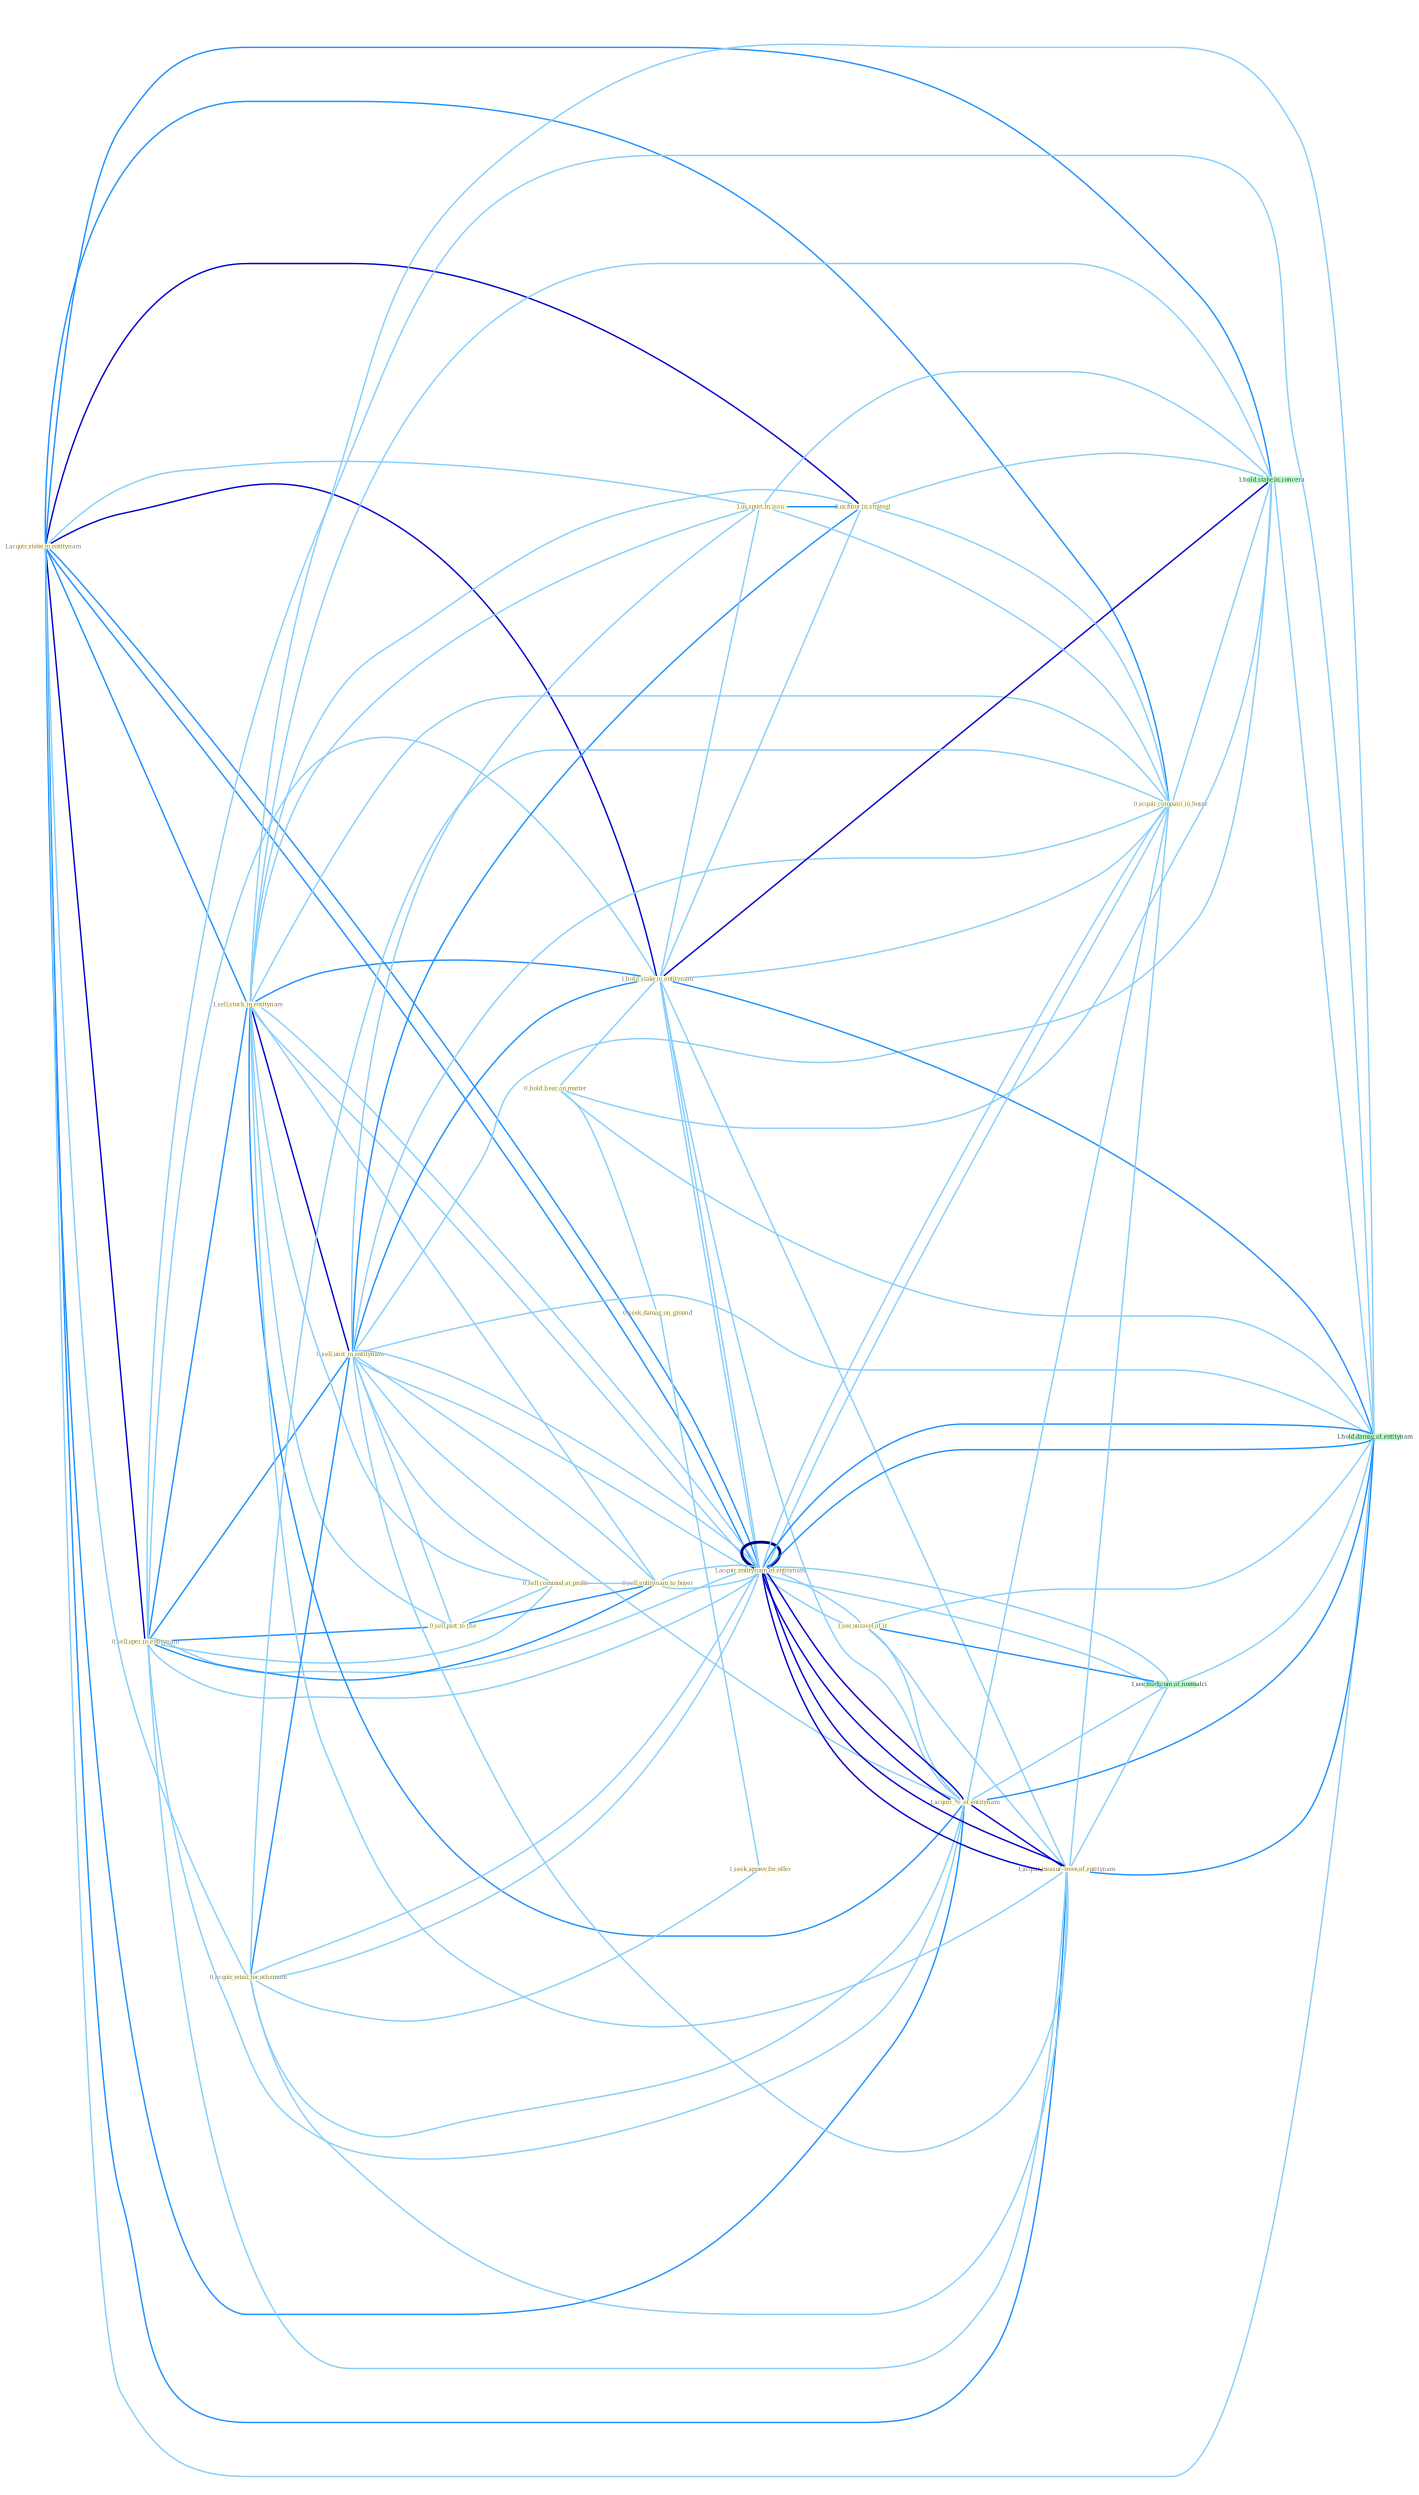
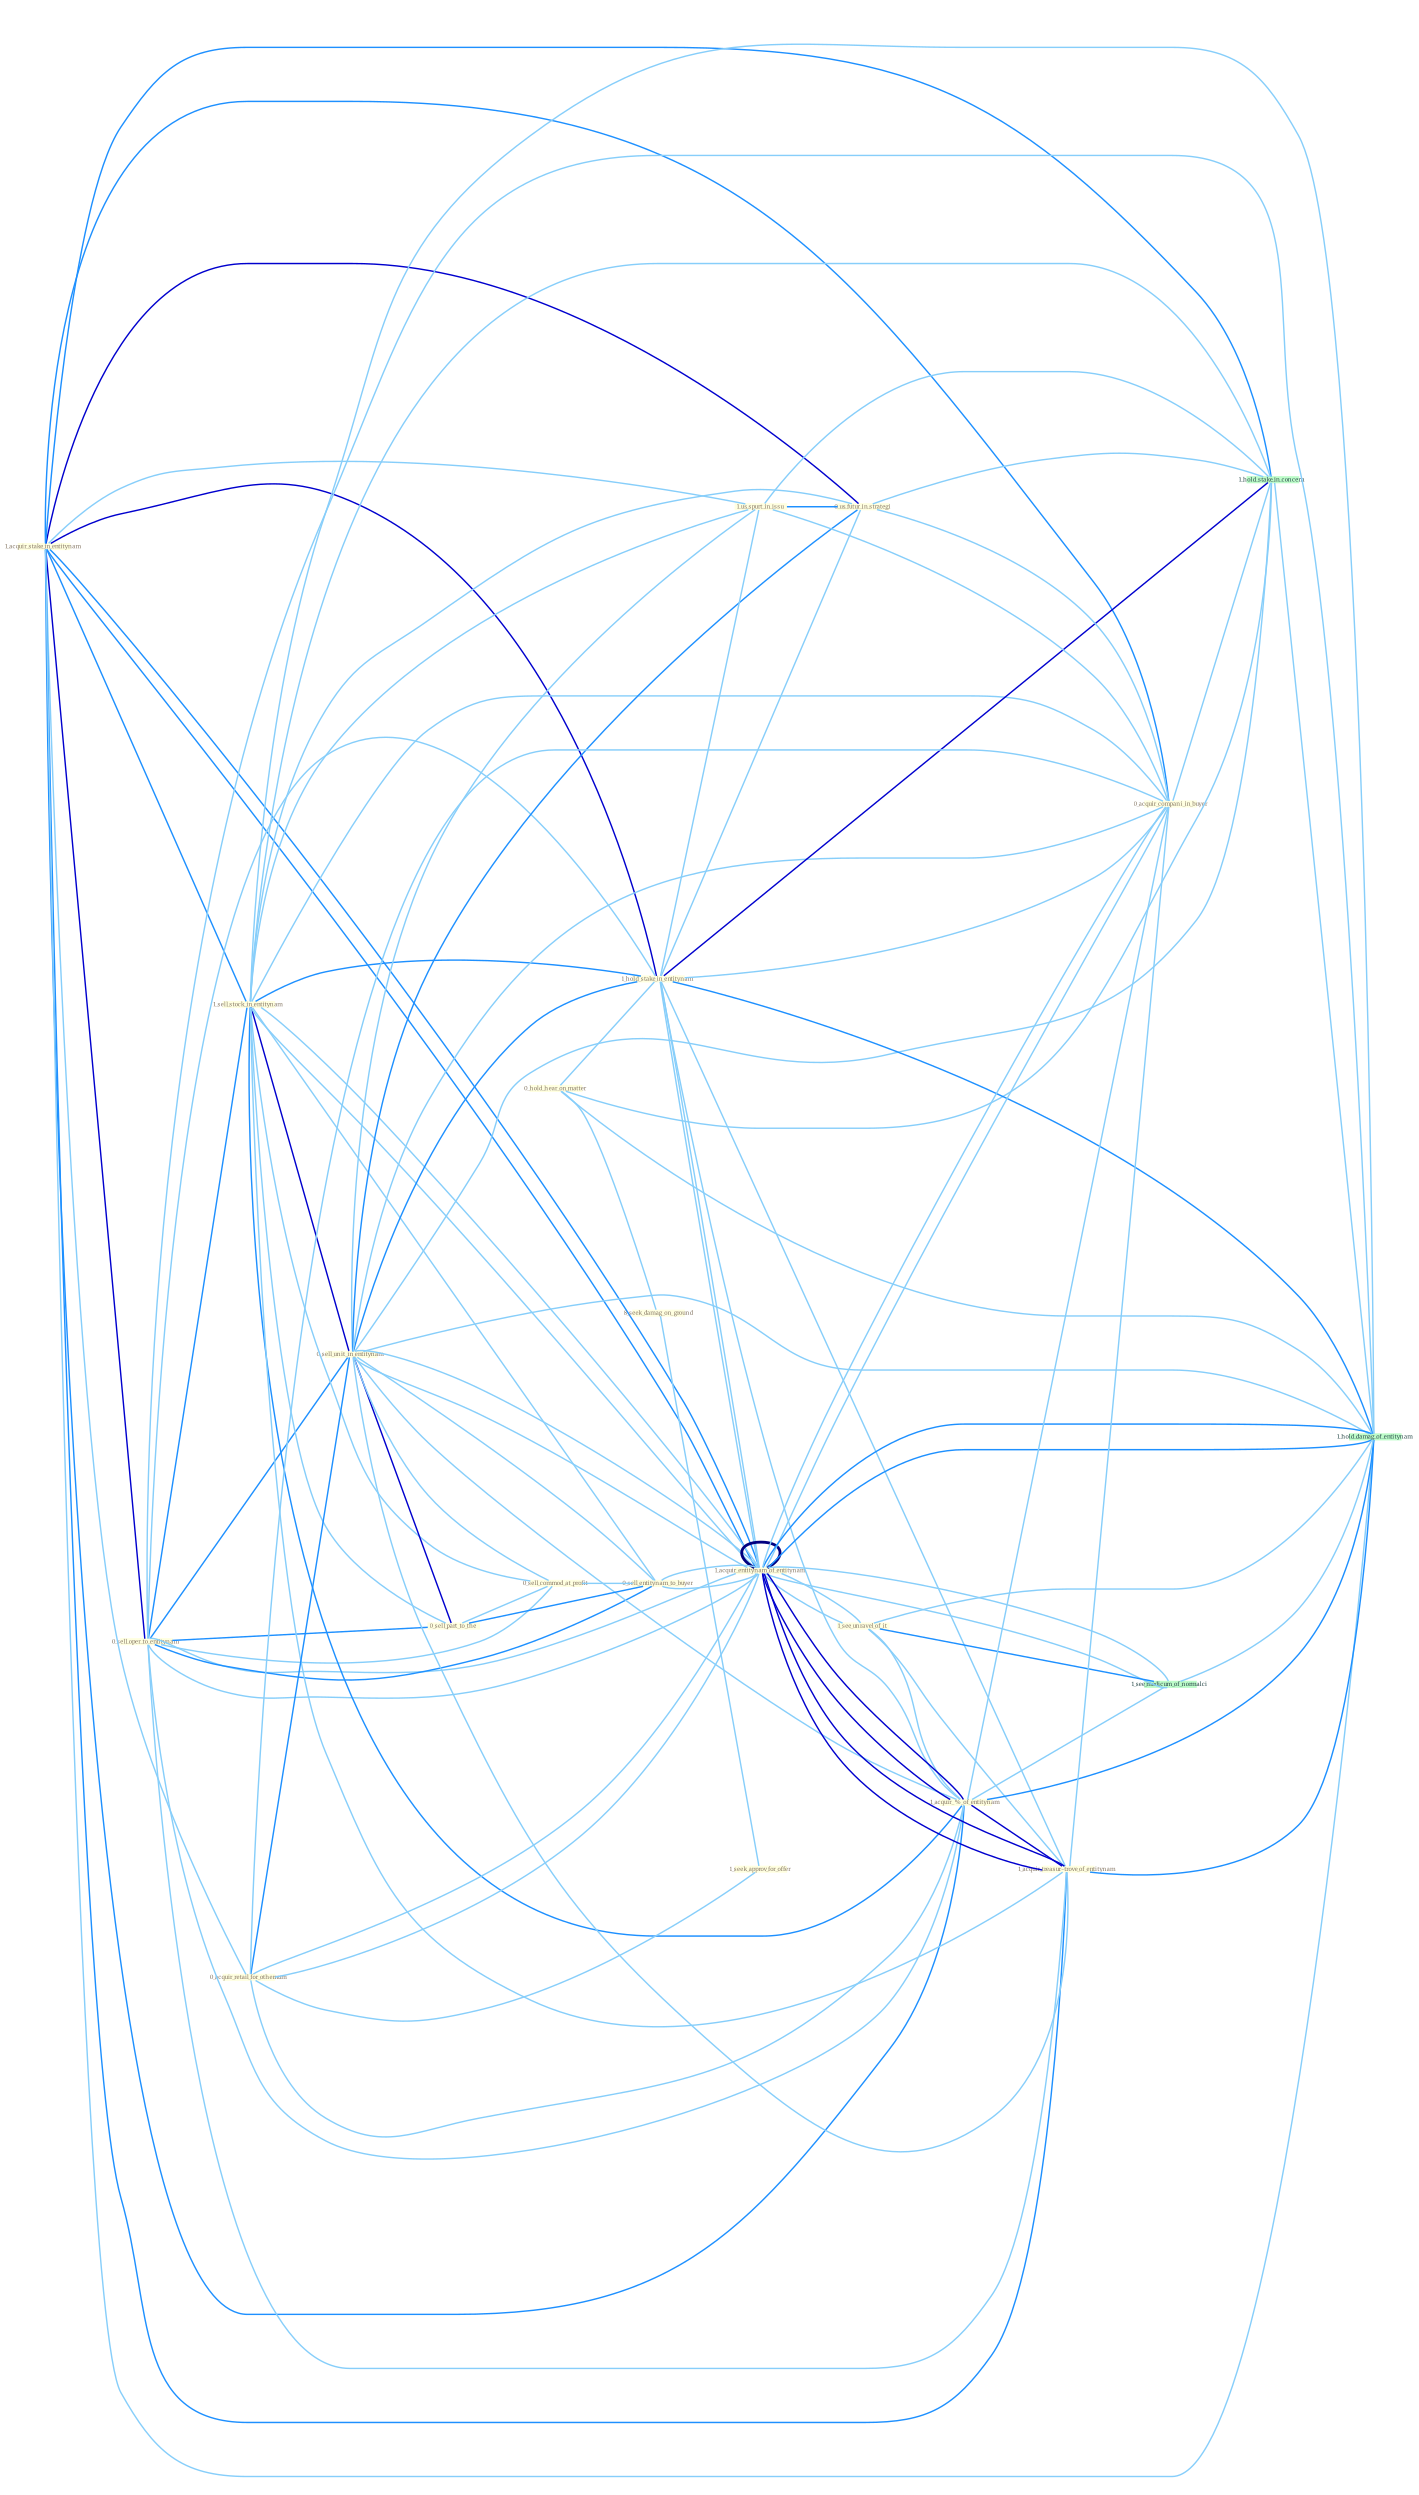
node "0_seek_damag_on_ground": label "0_seek_damag_on_ground" -> "8_seek_damag_on_ground"
edge "0_sell_unit_in_entitynam" -- "0_sell_part_to_the": color #87cefa -> #0000cd
edge "1_see_modicum_of_normalci" -- "1_acquir_treasur-trove_of_entitynam": removed
edge "1_acquir_treasur-trove_of_entitynam" -- "0_acquir_retail_for_othernum": removed
